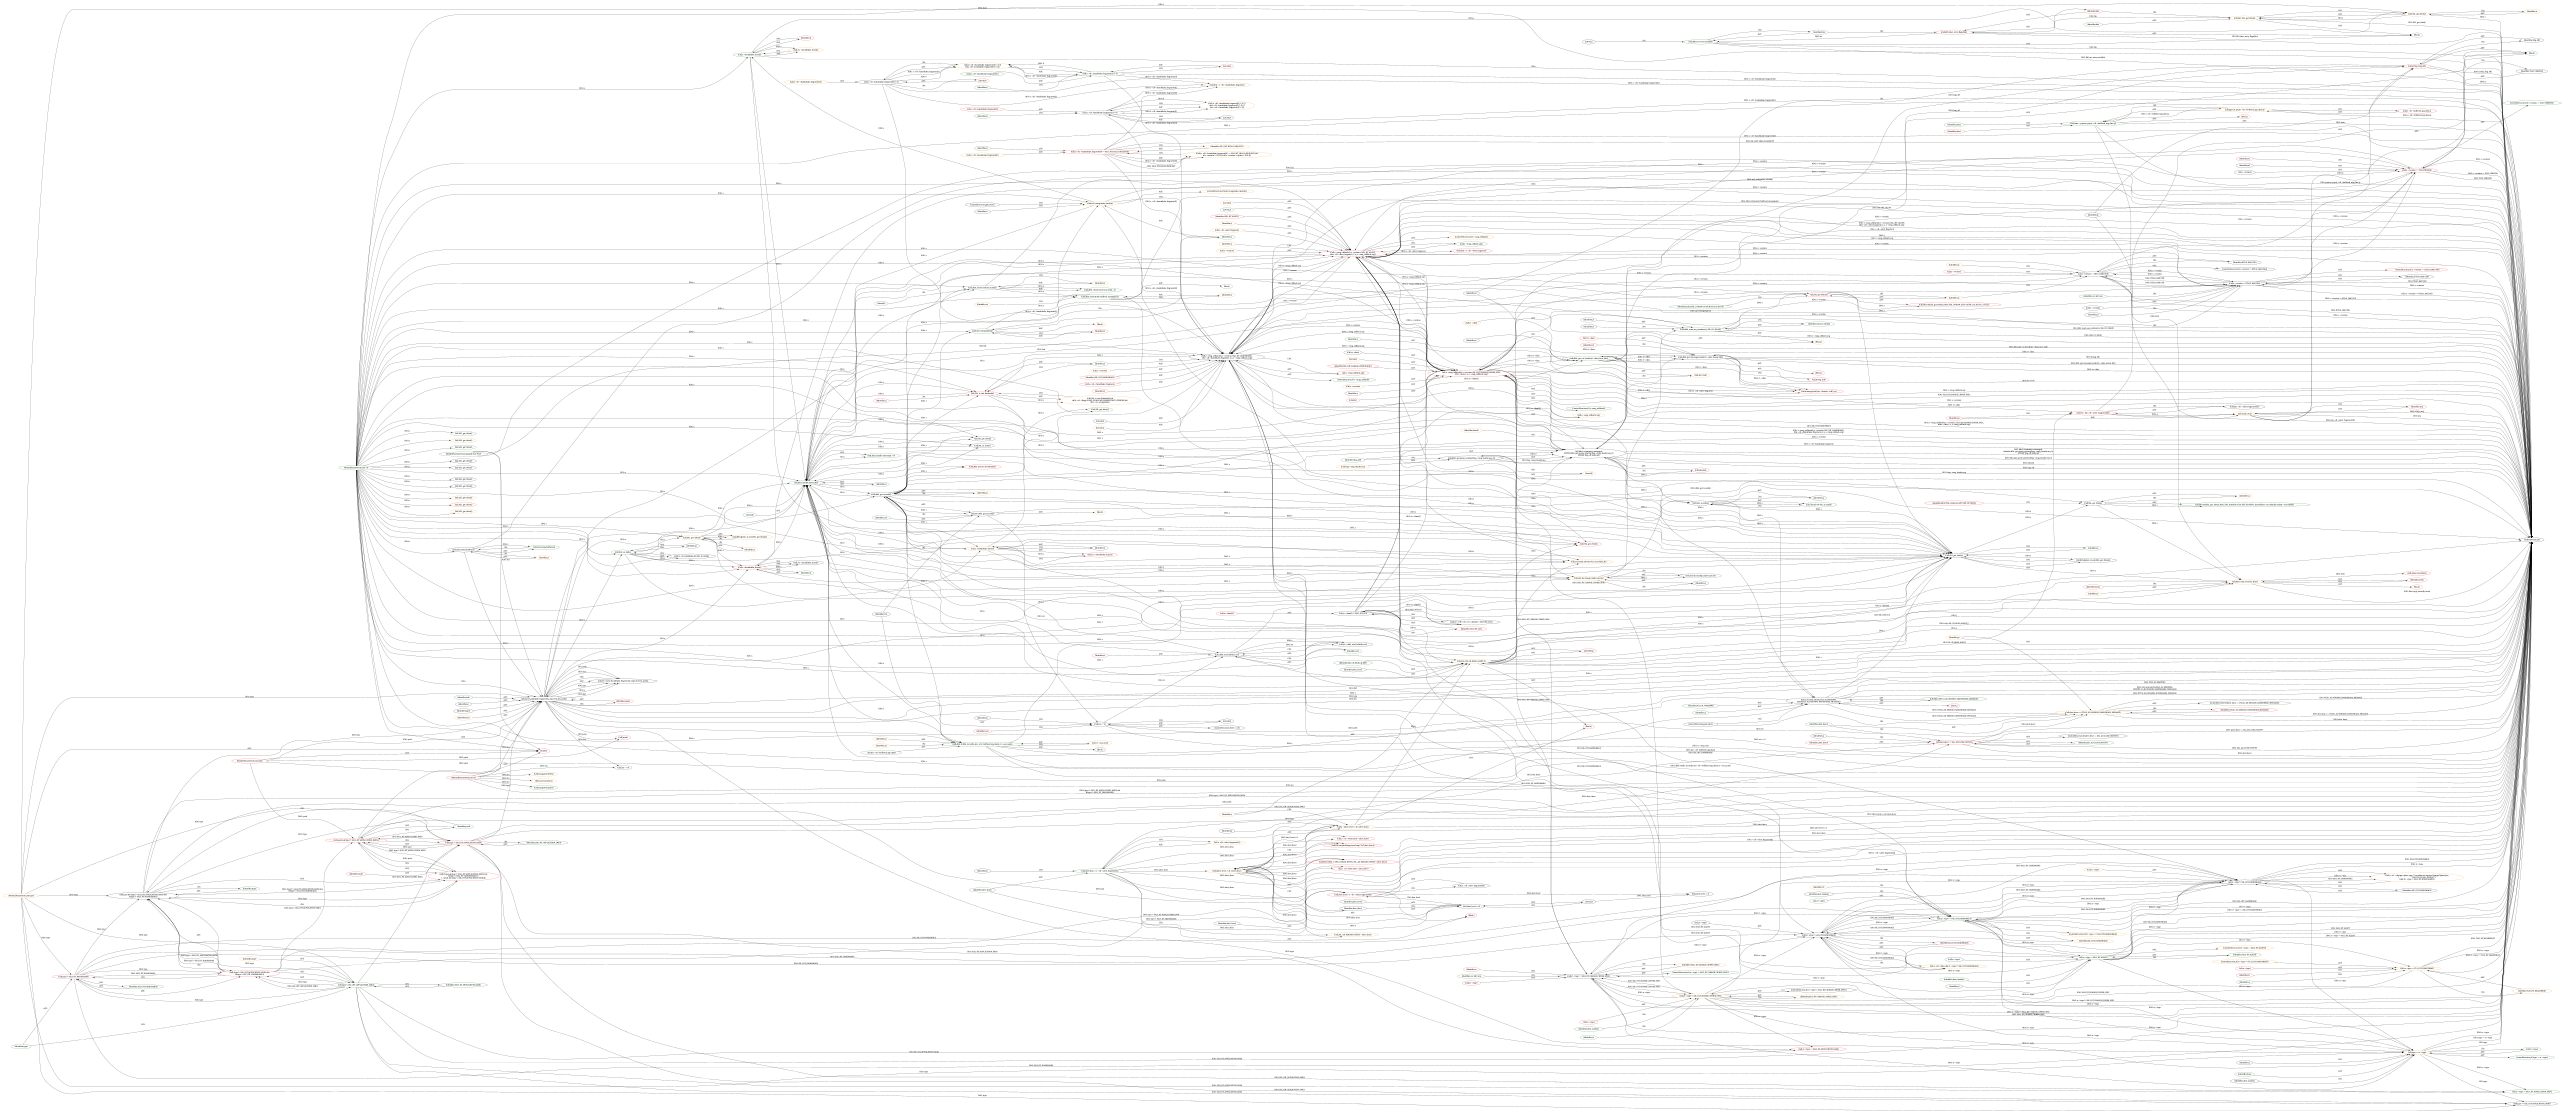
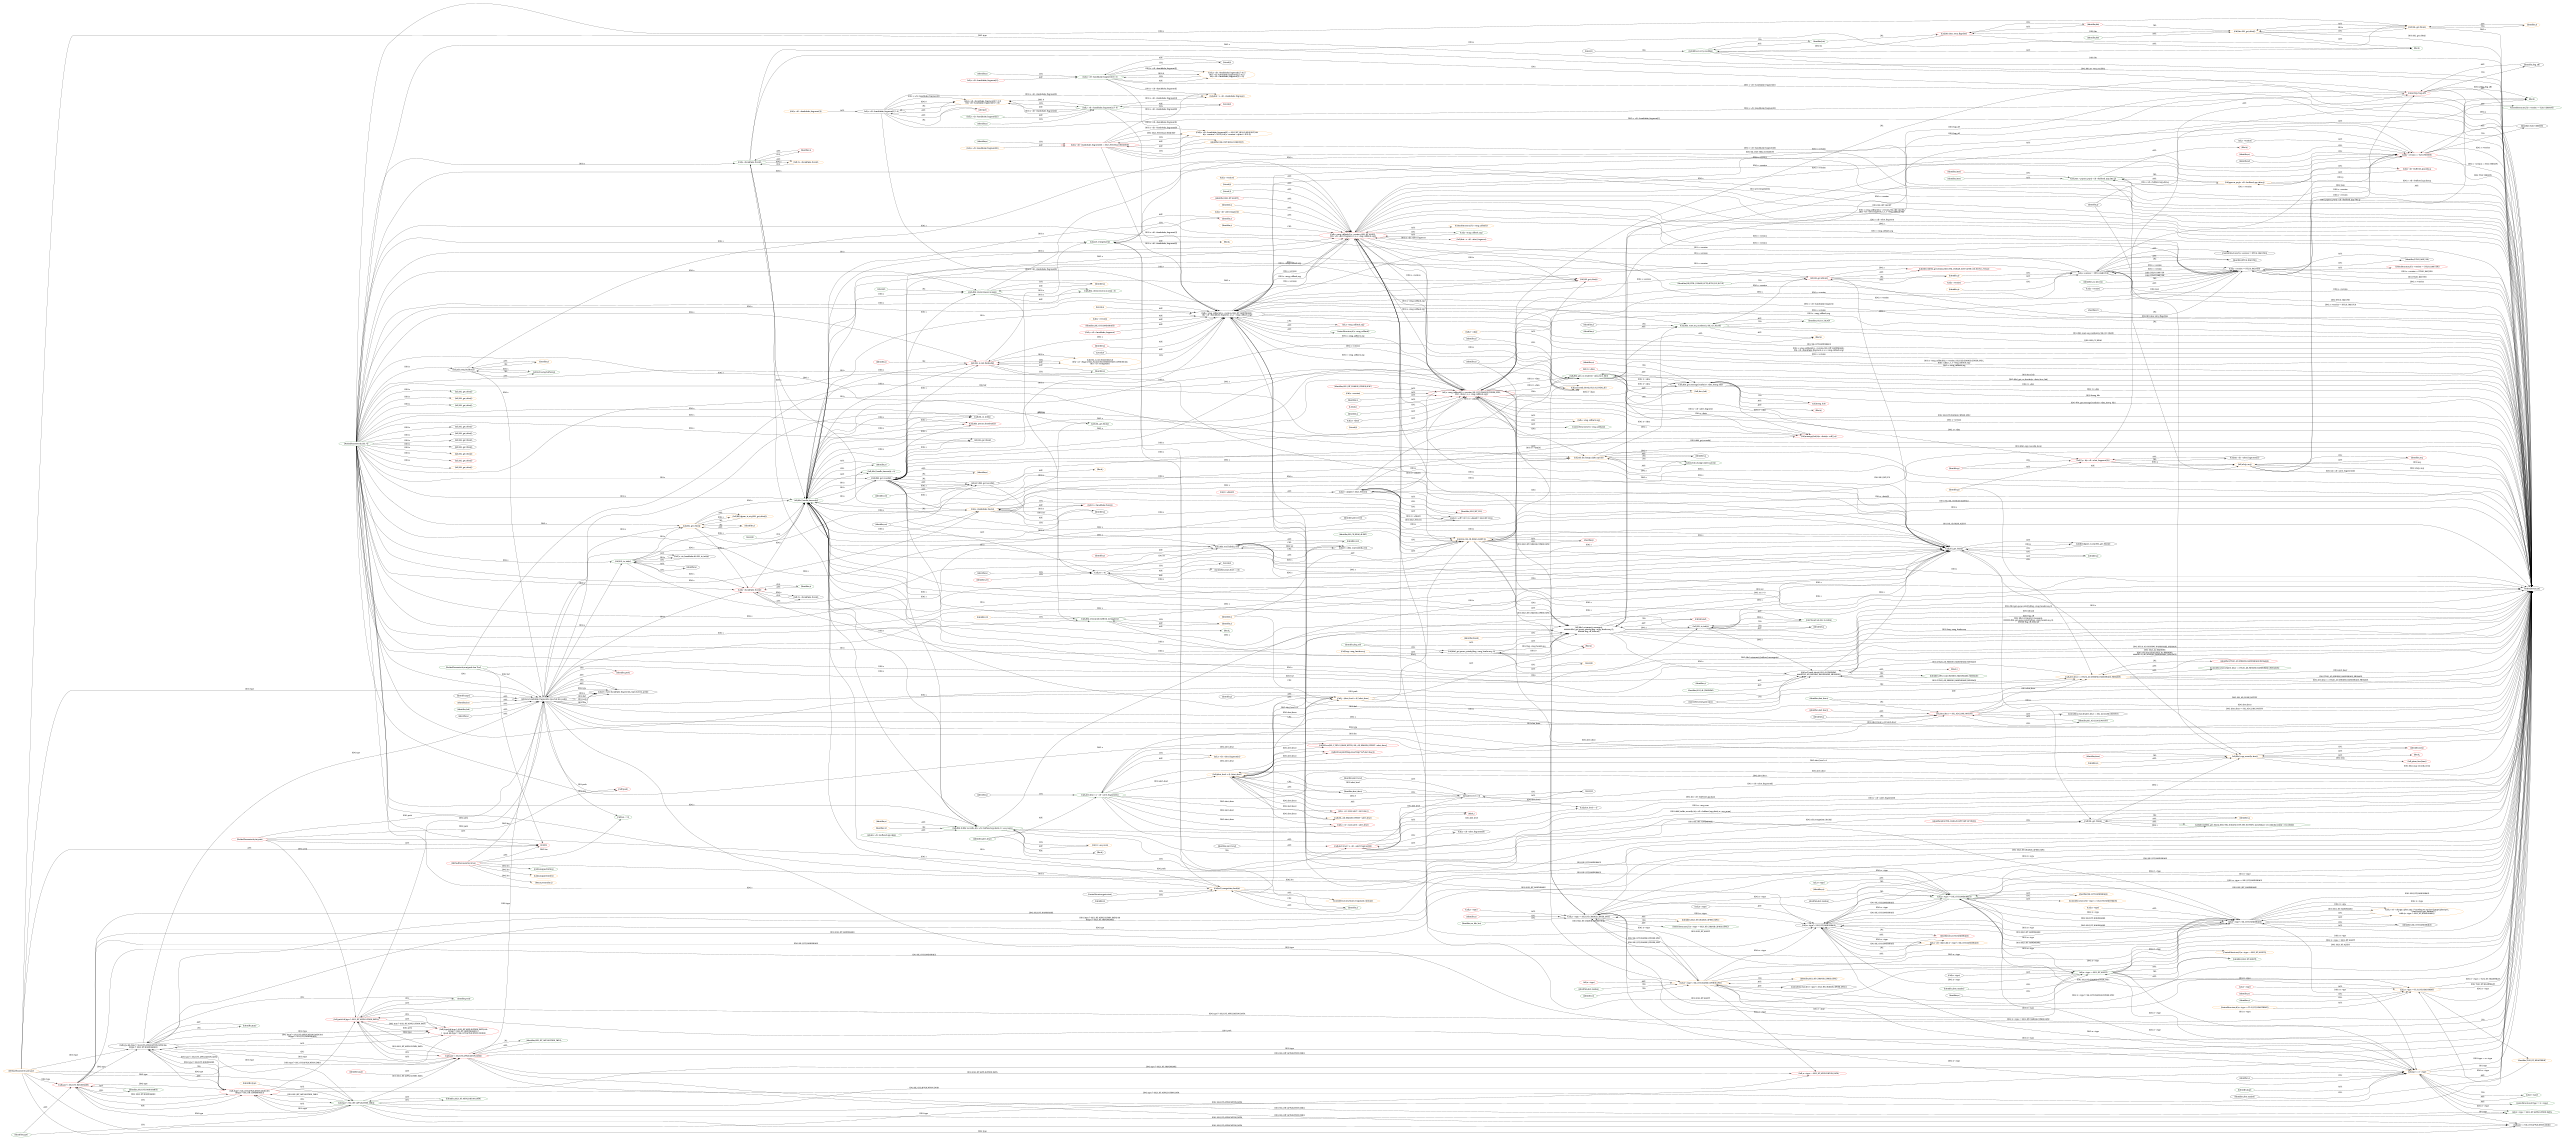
edge "(Call,BIO_clear_retry_flags(bio))" -> "(MethodReturn,int)": now "(Call,SSL_get_wbio(s))" -> "(MethodReturn,int)"
edge "(Call,dtls1_get_record(s))" -> "(Call,ssl3_renegotiate(s))": now "(Call,SSL_is_init_finished(s))" -> "(Call,ssl3_renegotiate(s))"
edge "(MethodParameterIn,SSL *s)" -> "(Call,dtls1_process_heartbeat(s))": added, label "DDG: s"
edge "(Call,ssl3_do_change_cipher_spec(s))" -> "(MethodReturn,int)": label "DDG: s" -> "DDG: dtls1_copy_record(s, item)"
edge "(Literal,8)" -> "(Call,alert_level == 1)": now "(Call,alert_level << 8)" -> "(Call,alert_level == 1)"
